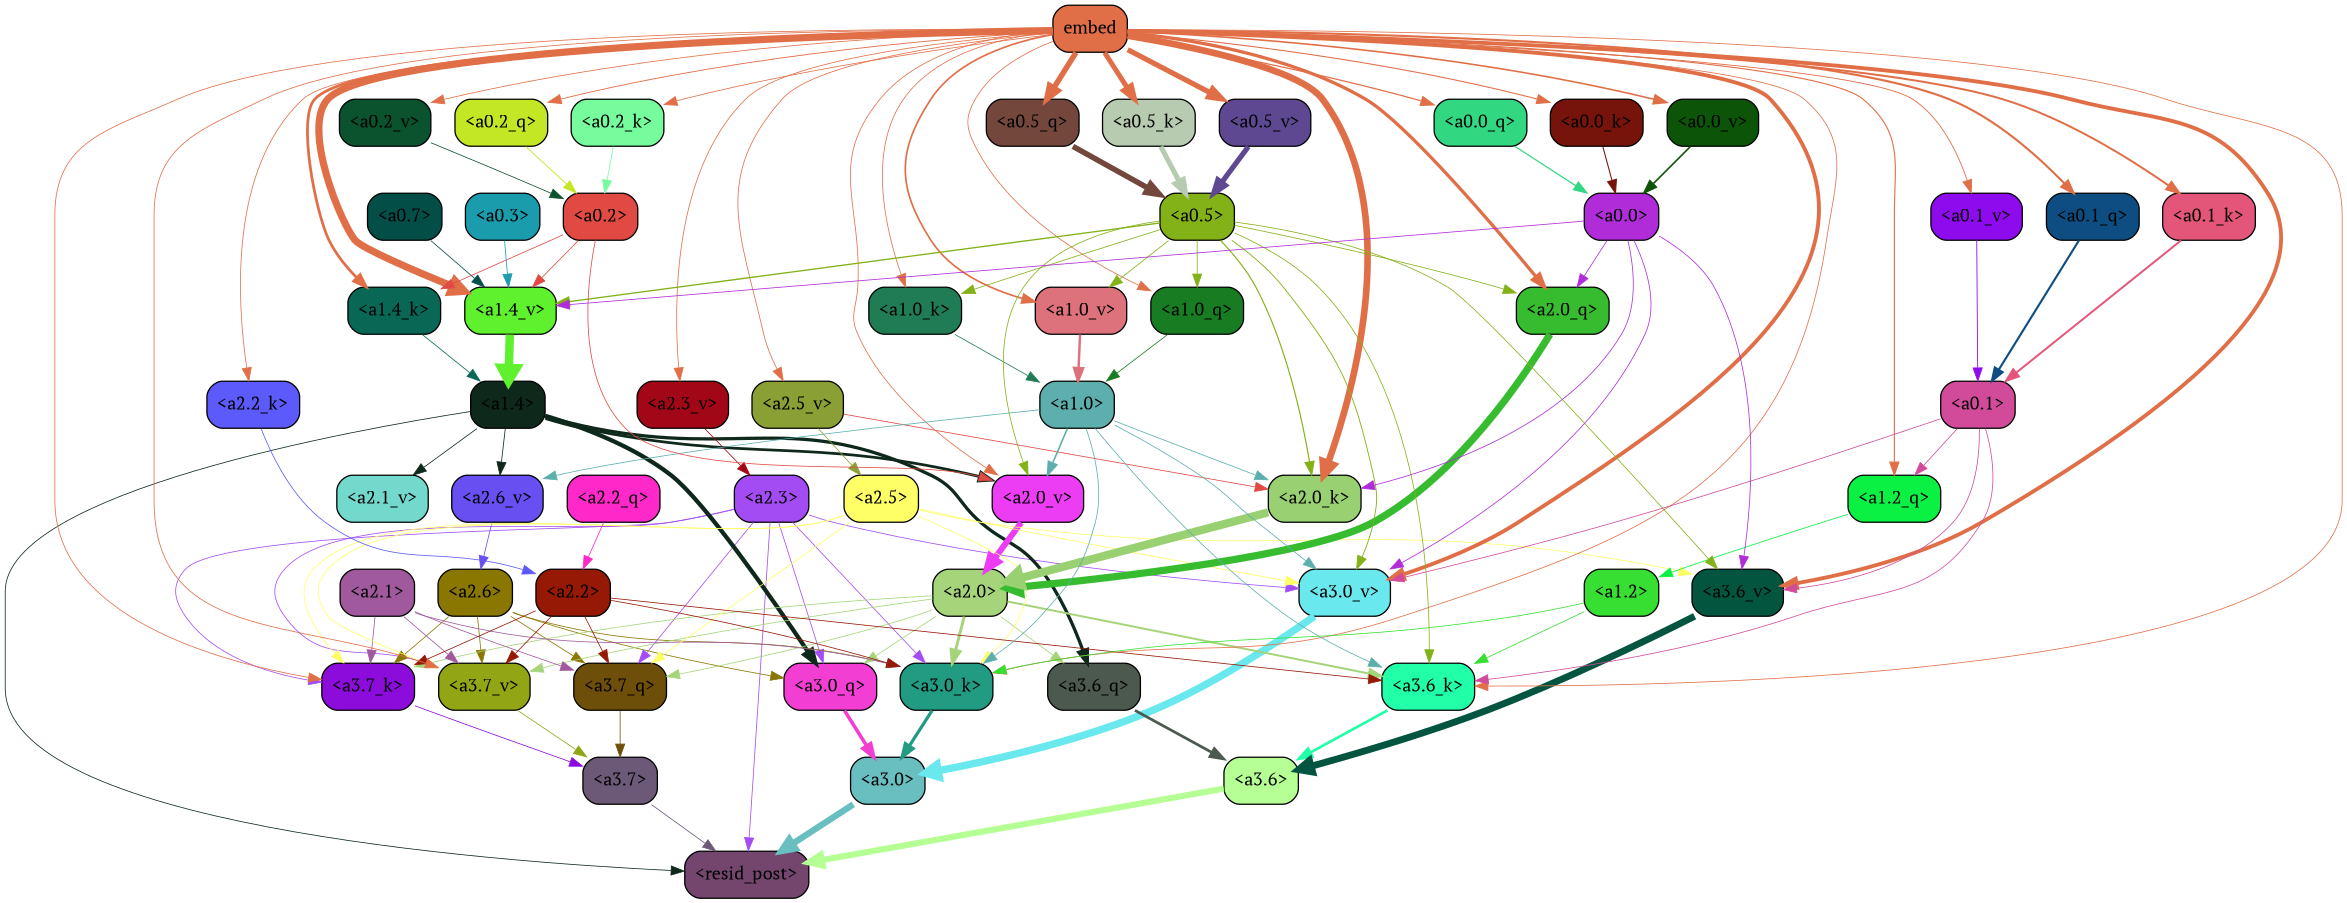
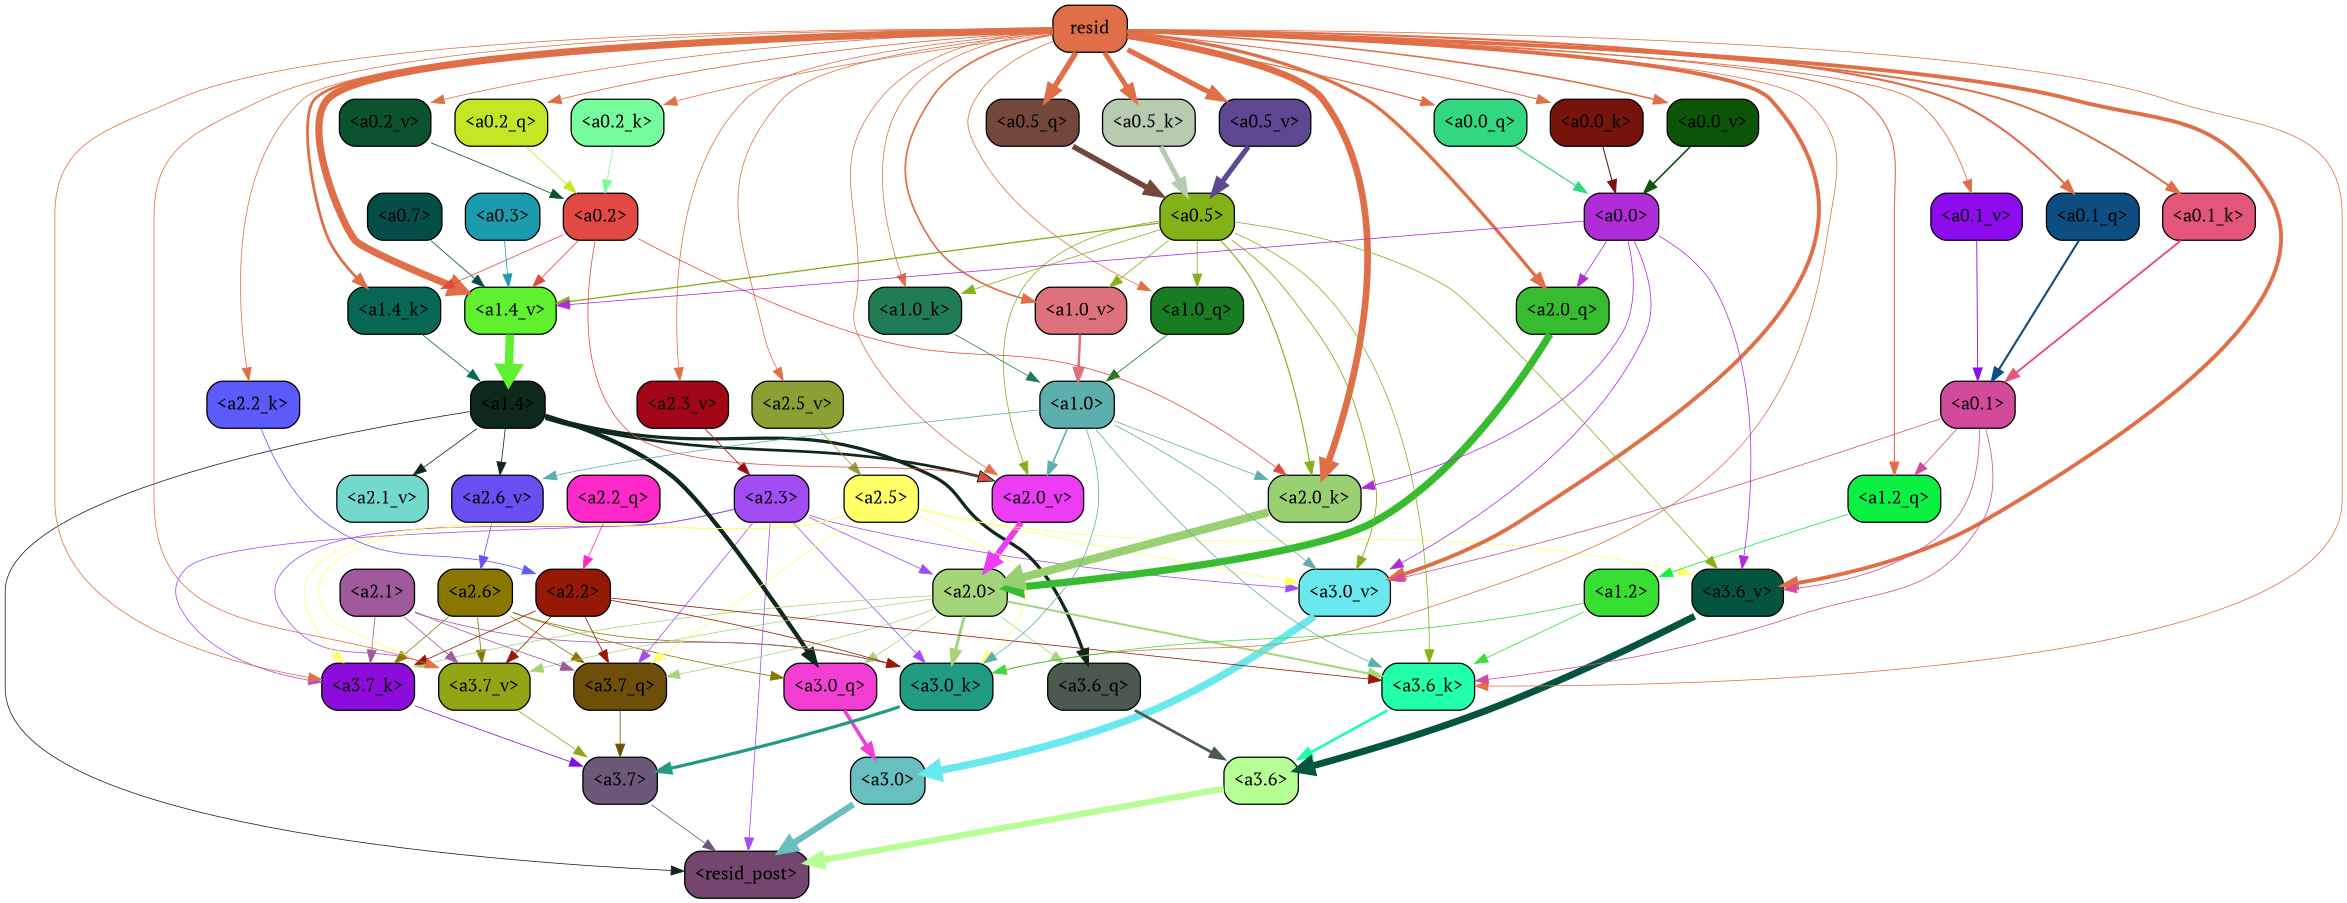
node "embed": label "embed" -> "resid"
edge "<a0.5>" -> "<a2.0_q>": removed
edge "<a2.5_v>" -> "<a2.0_k>": now "<a0.2>" -> "<a2.0_k>"
edge "<a2.3>" -> "<a3.0_q>": now "<a2.3>" -> "<a2.0>"
edge "<a3.0_k>" -> "<a3.0>": now "<a3.0_k>" -> "<a3.7>"
